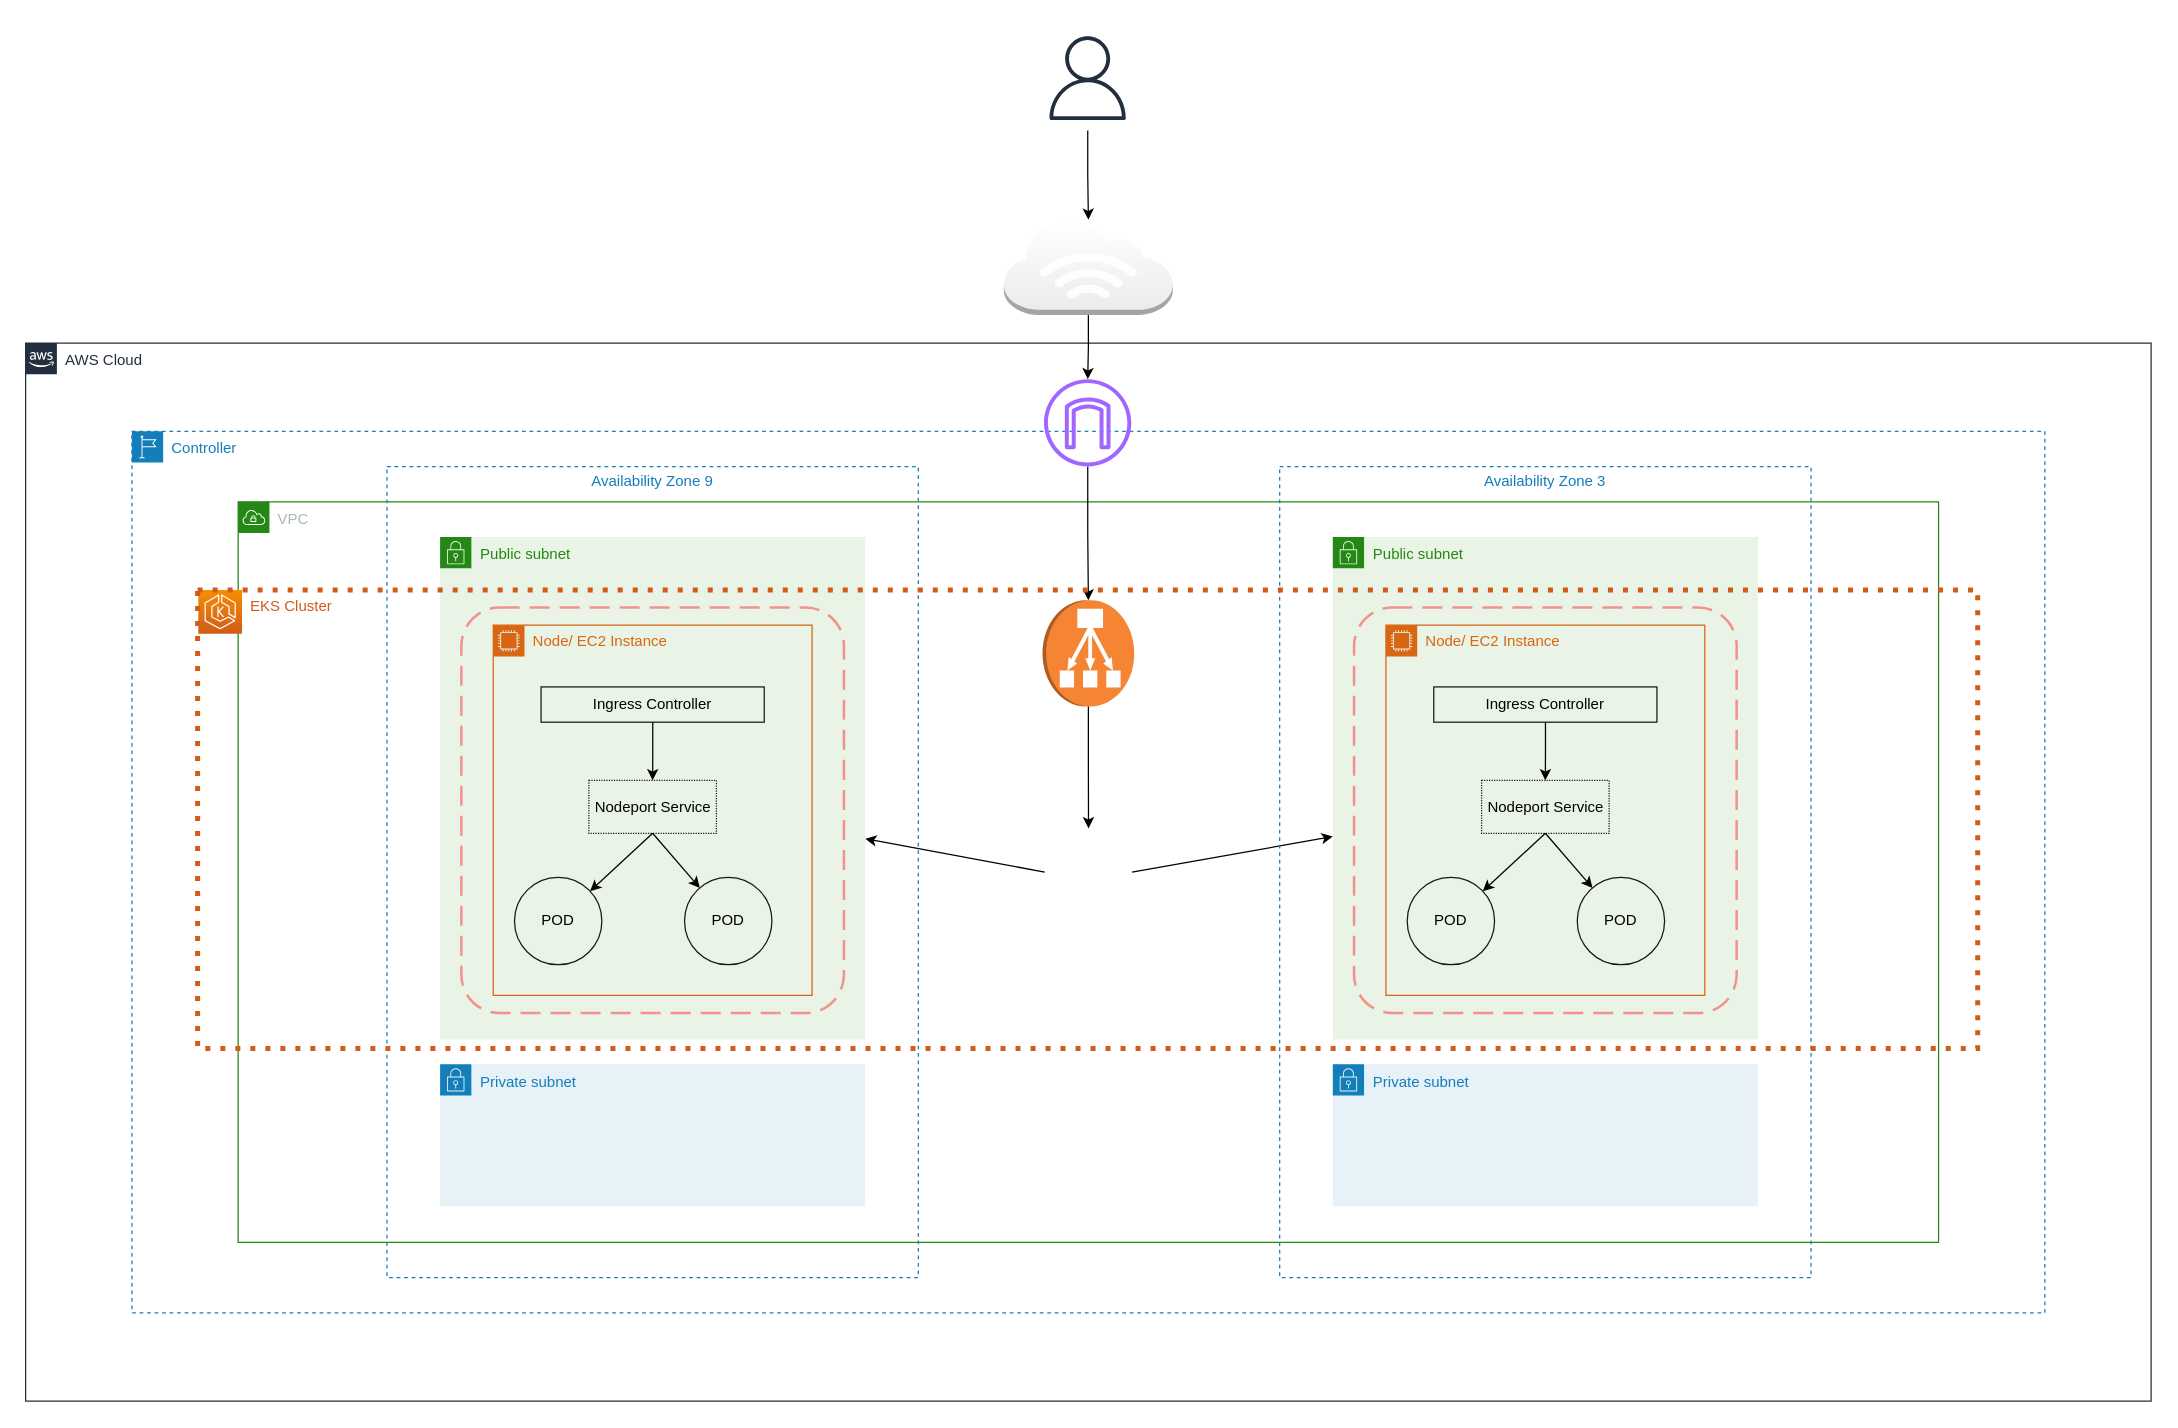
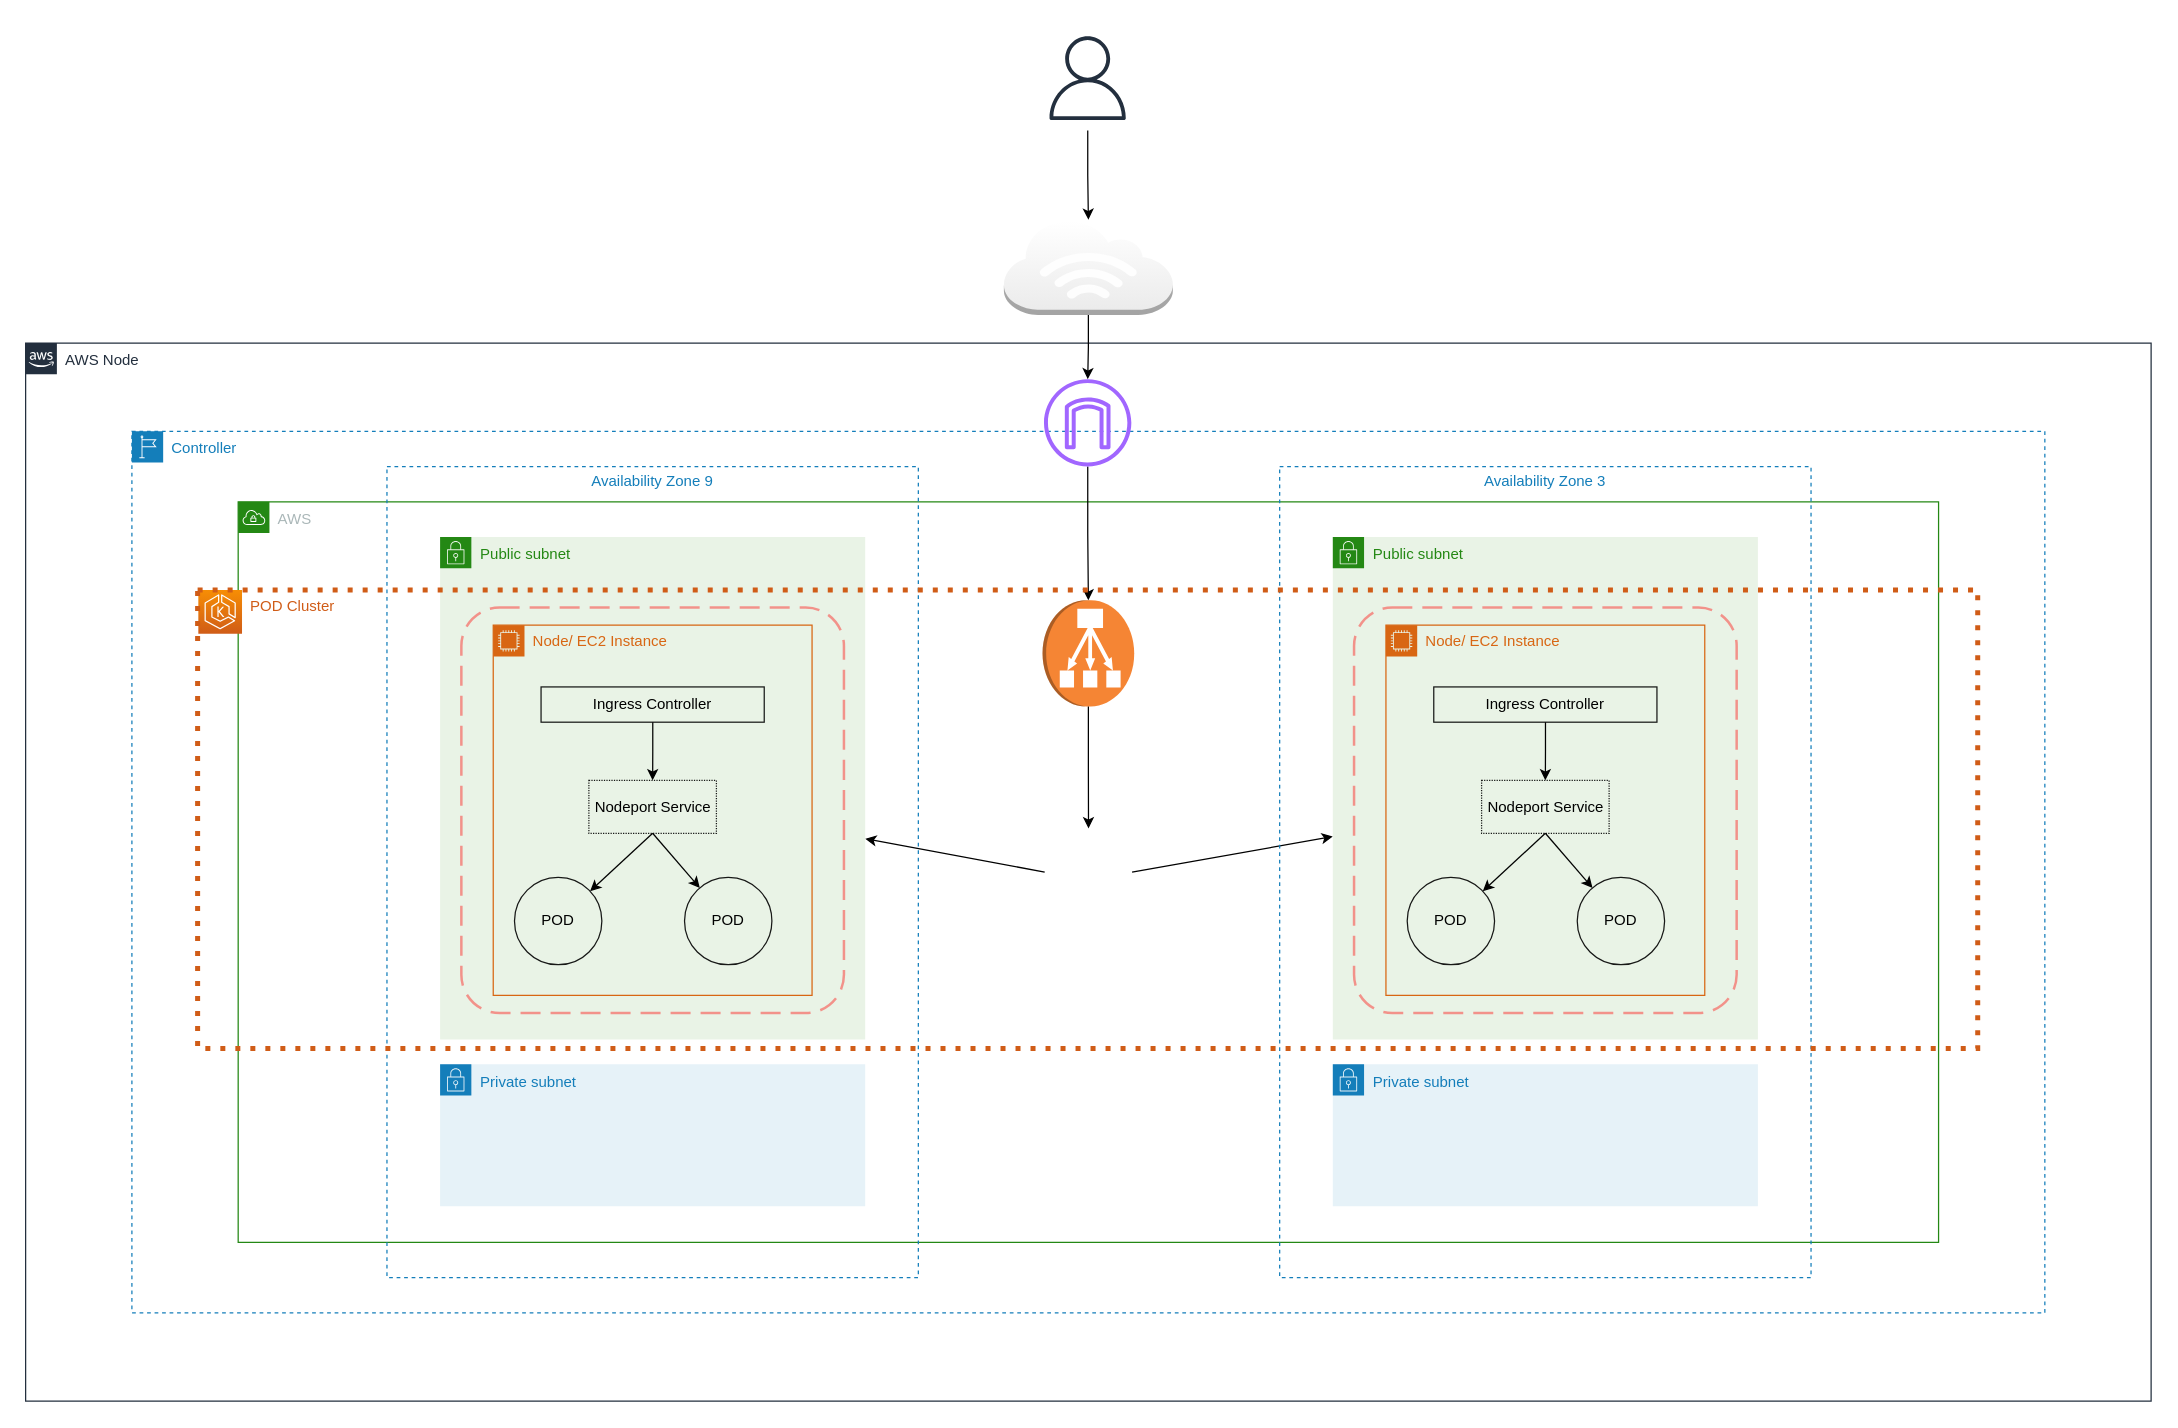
node "AWS Cloud": label "AWS Cloud" -> "AWS Node"
node "VPC": label "VPC" -> "AWS"
node "EKS Cluster": label "EKS Cluster" -> "POD Cluster"
